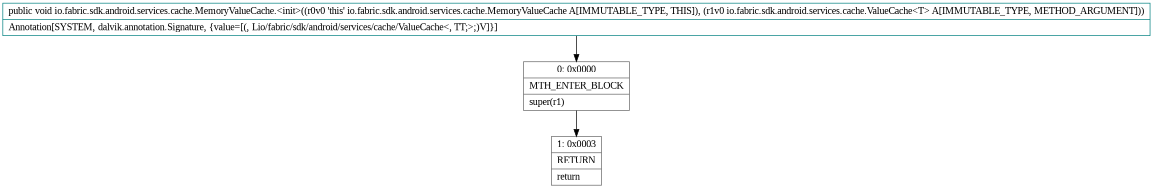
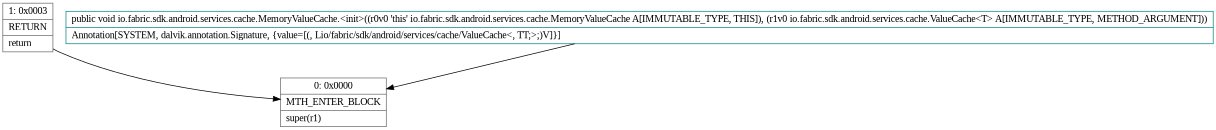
edge "0: 0x0000" -> "1: 0x0003": reversed
